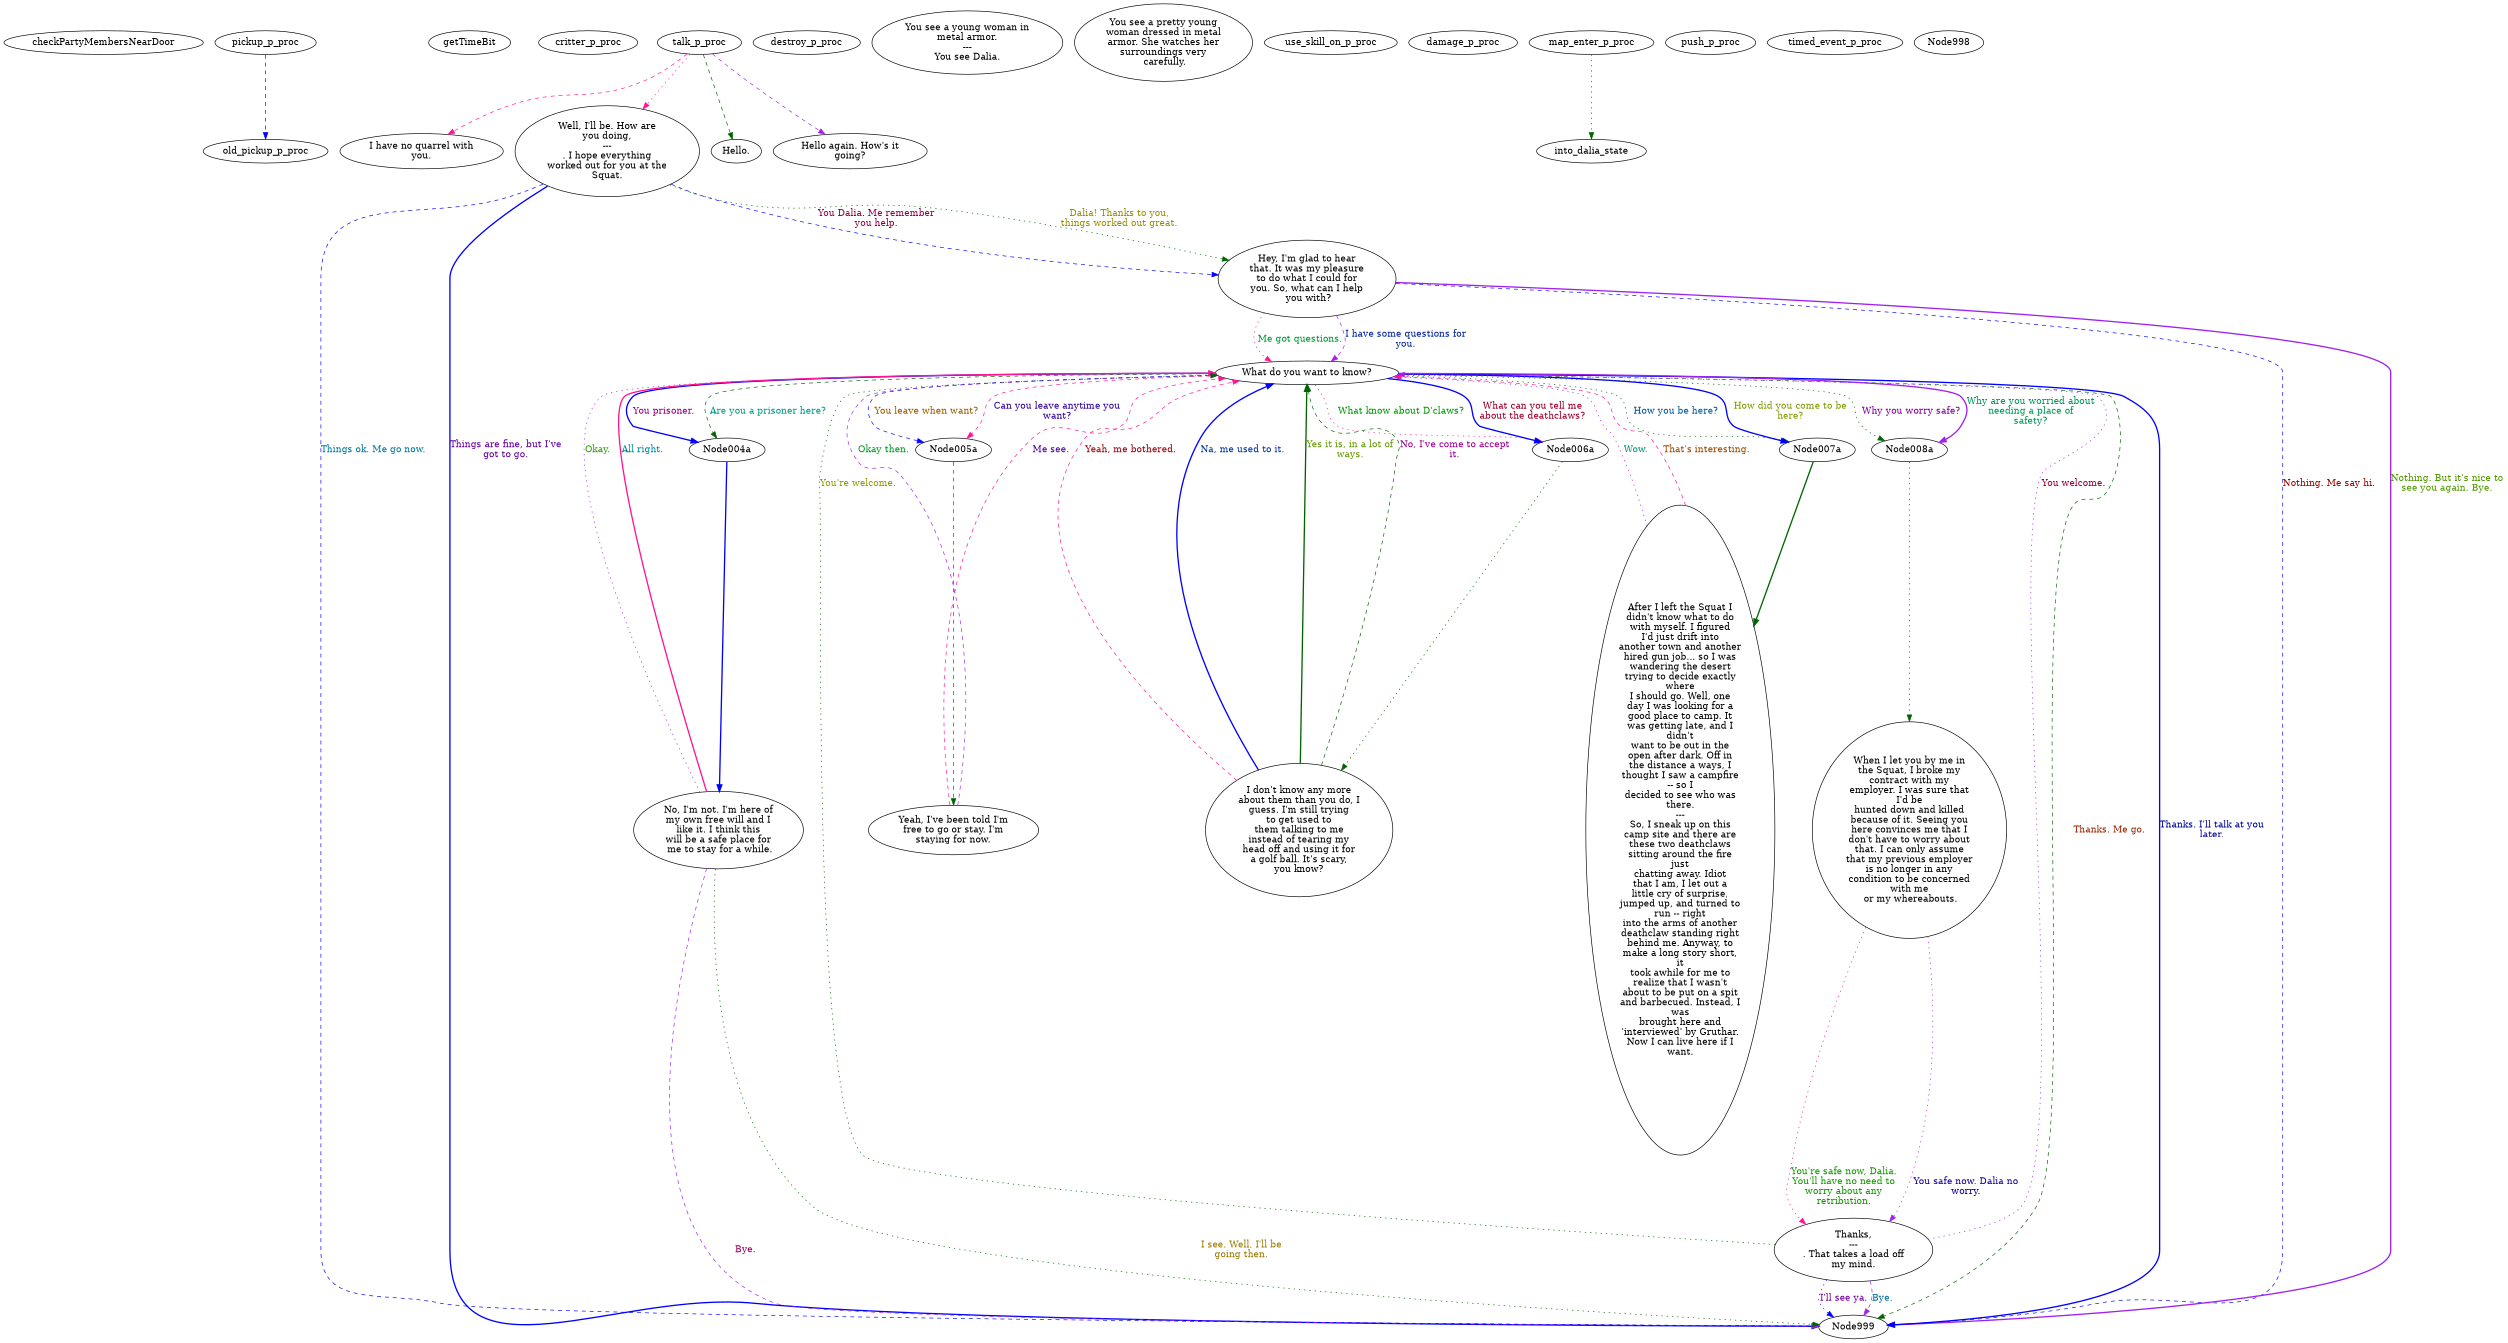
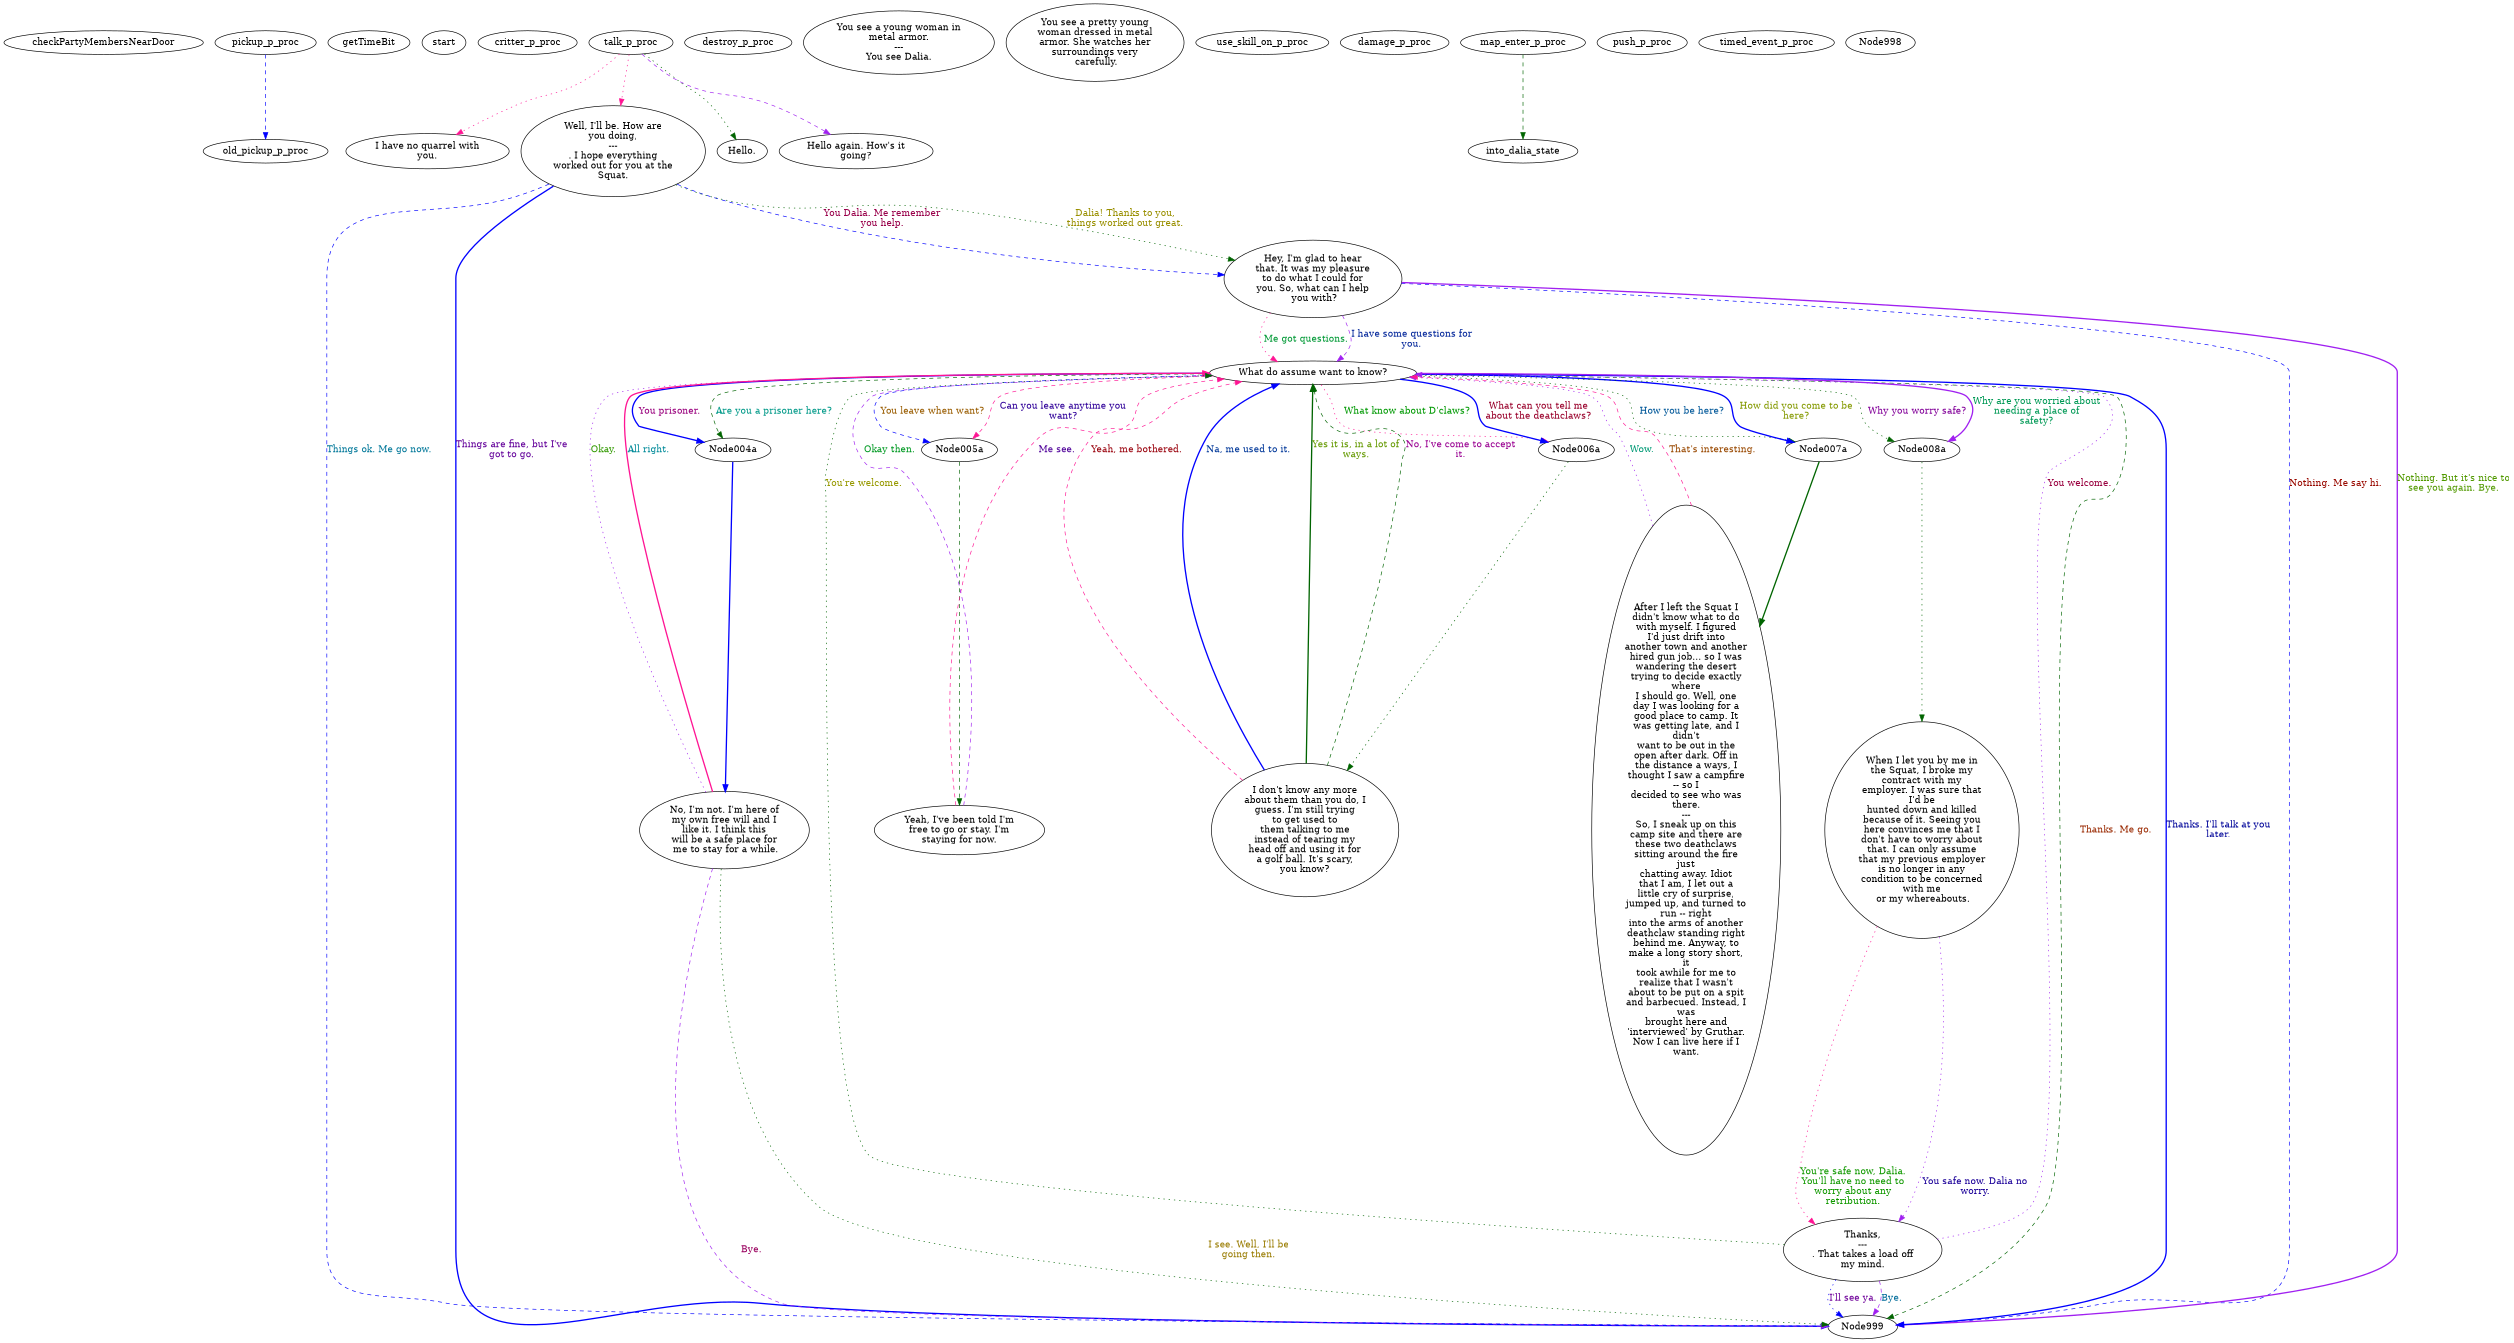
node "start": added
edge "map_enter_p_proc" -> "into_dalia_state": style dotted -> dashed
edge "talk_p_proc" -> "Hello.": style dashed -> dotted
edge "talk_p_proc" -> "I have no quarrel with you.": style dashed -> dotted
node "What do you want to know?": label "What do you want to know?" -> "What do assume want to know?"
